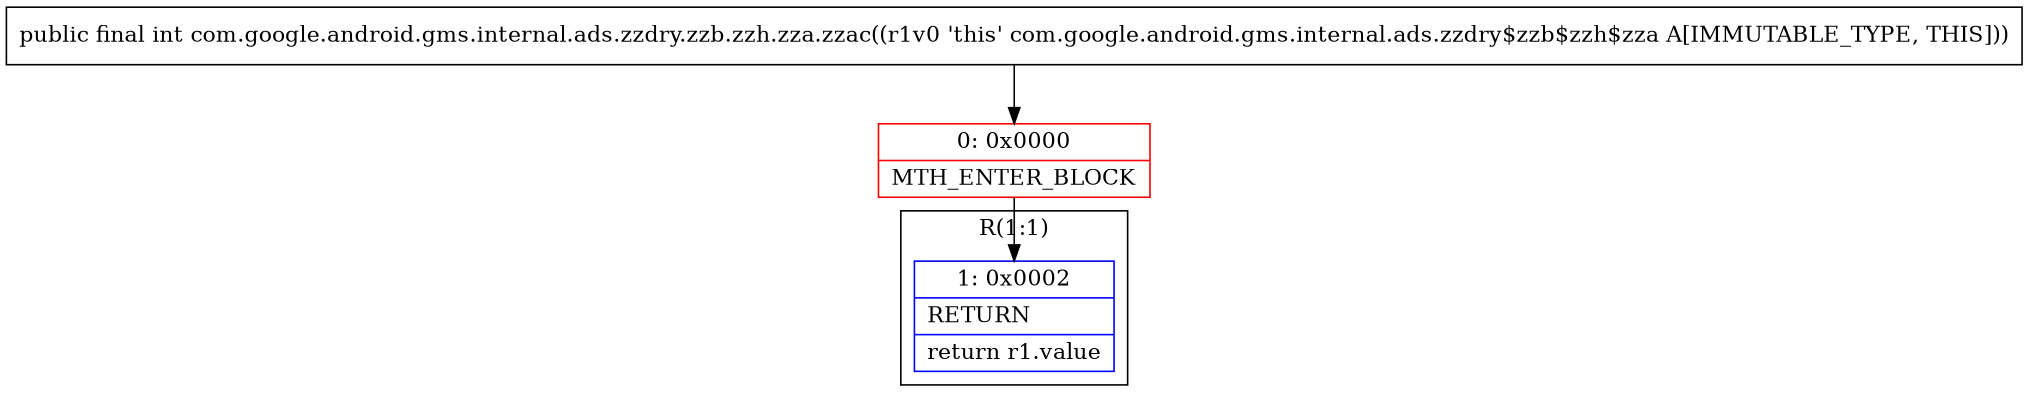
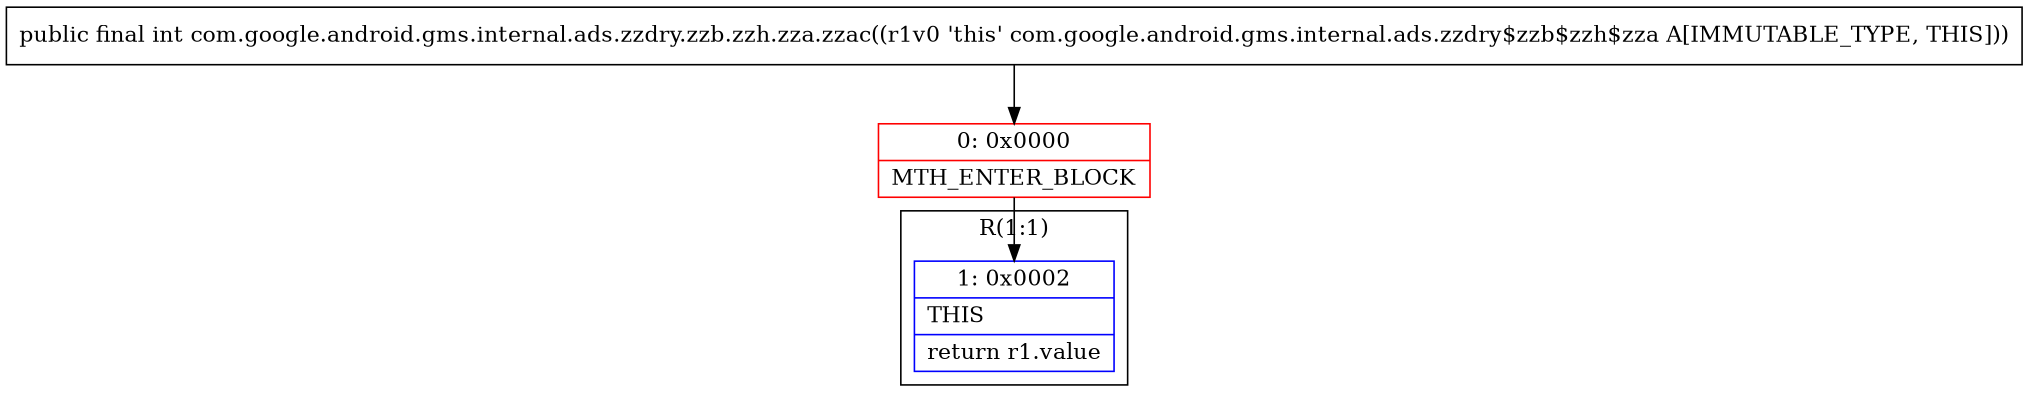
node "1: 0x0002": text "RETURN" -> "THIS"
